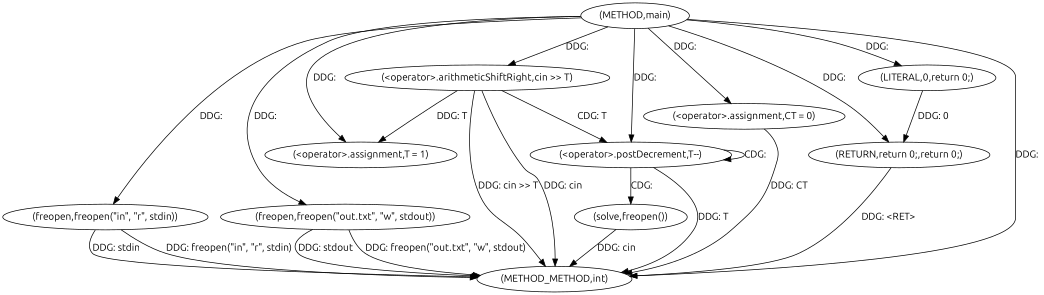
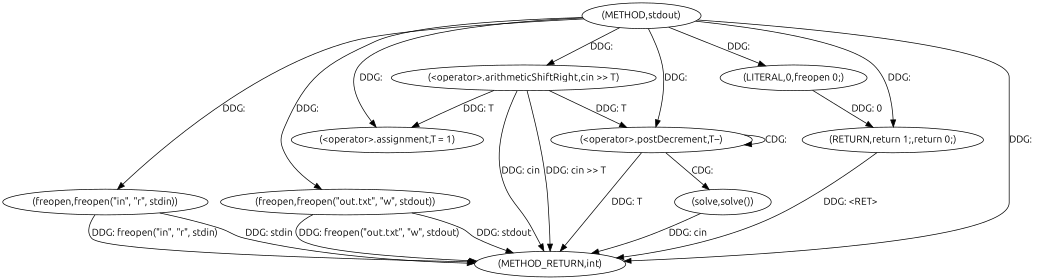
node "(METHOD,main)": label "(METHOD,main)" -> "(METHOD,stdout)"
node "(LITERAL,0,return 0;)": label "(LITERAL,0,return 0;)" -> "(LITERAL,0,freopen 0;)"
edge "(<operator>.arithmeticShiftRight,cin >> T)" -> "(<operator>.postDecrement,T--)": label "CDG: T" -> "DDG: T"
node "(<operator>.assignment,CT = 0)": removed
node "(RETURN,return 0;,return 0;)": label "(RETURN,return 0;,return 0;)" -> "(RETURN,return 1;,return 0;)"
node "(solve,freopen())": label "(solve,freopen())" -> "(solve,solve())"
node "(METHOD_METHOD,int)": label "(METHOD_METHOD,int)" -> "(METHOD_RETURN,int)"
